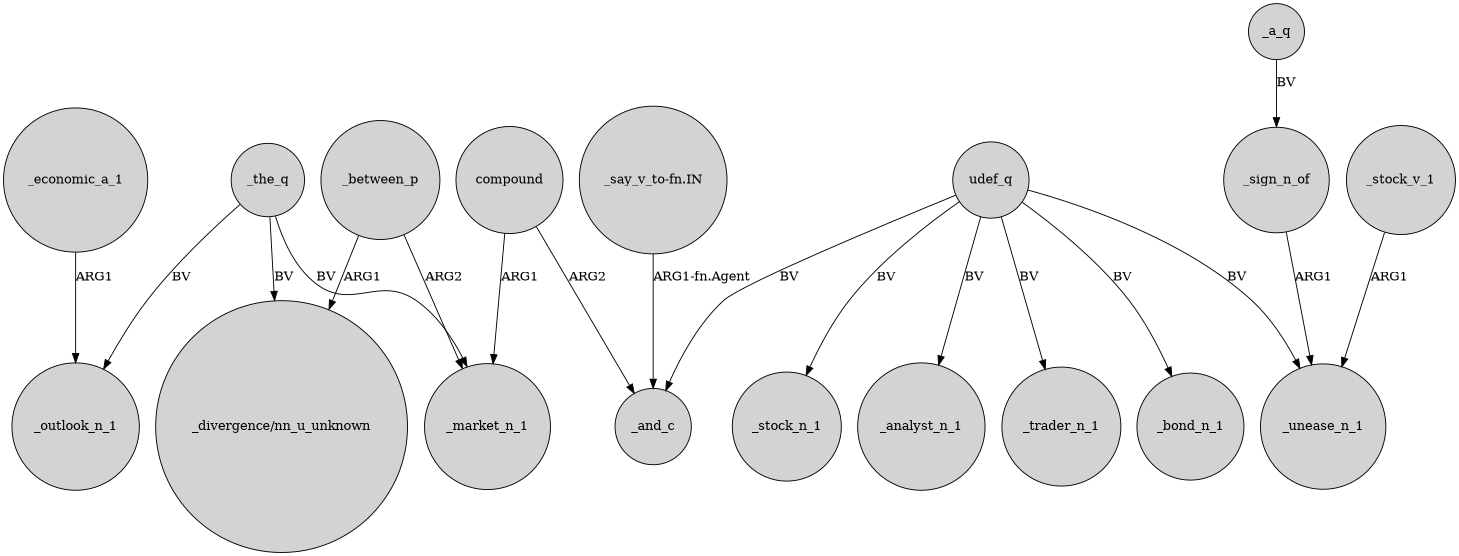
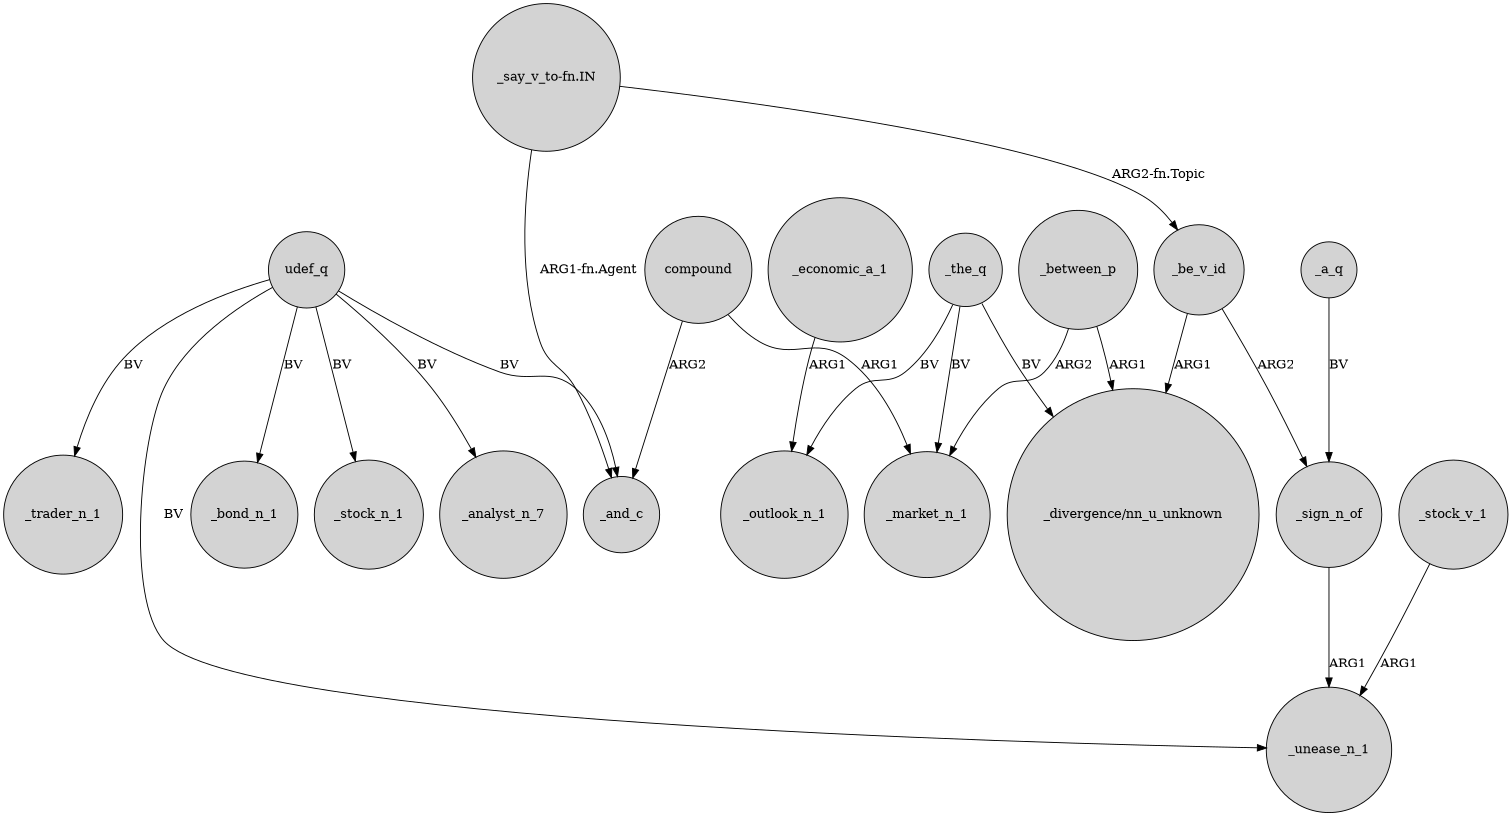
node "_be_v_id": added
node "_analyst_n_1": label "_analyst_n_1" -> "_analyst_n_7"
